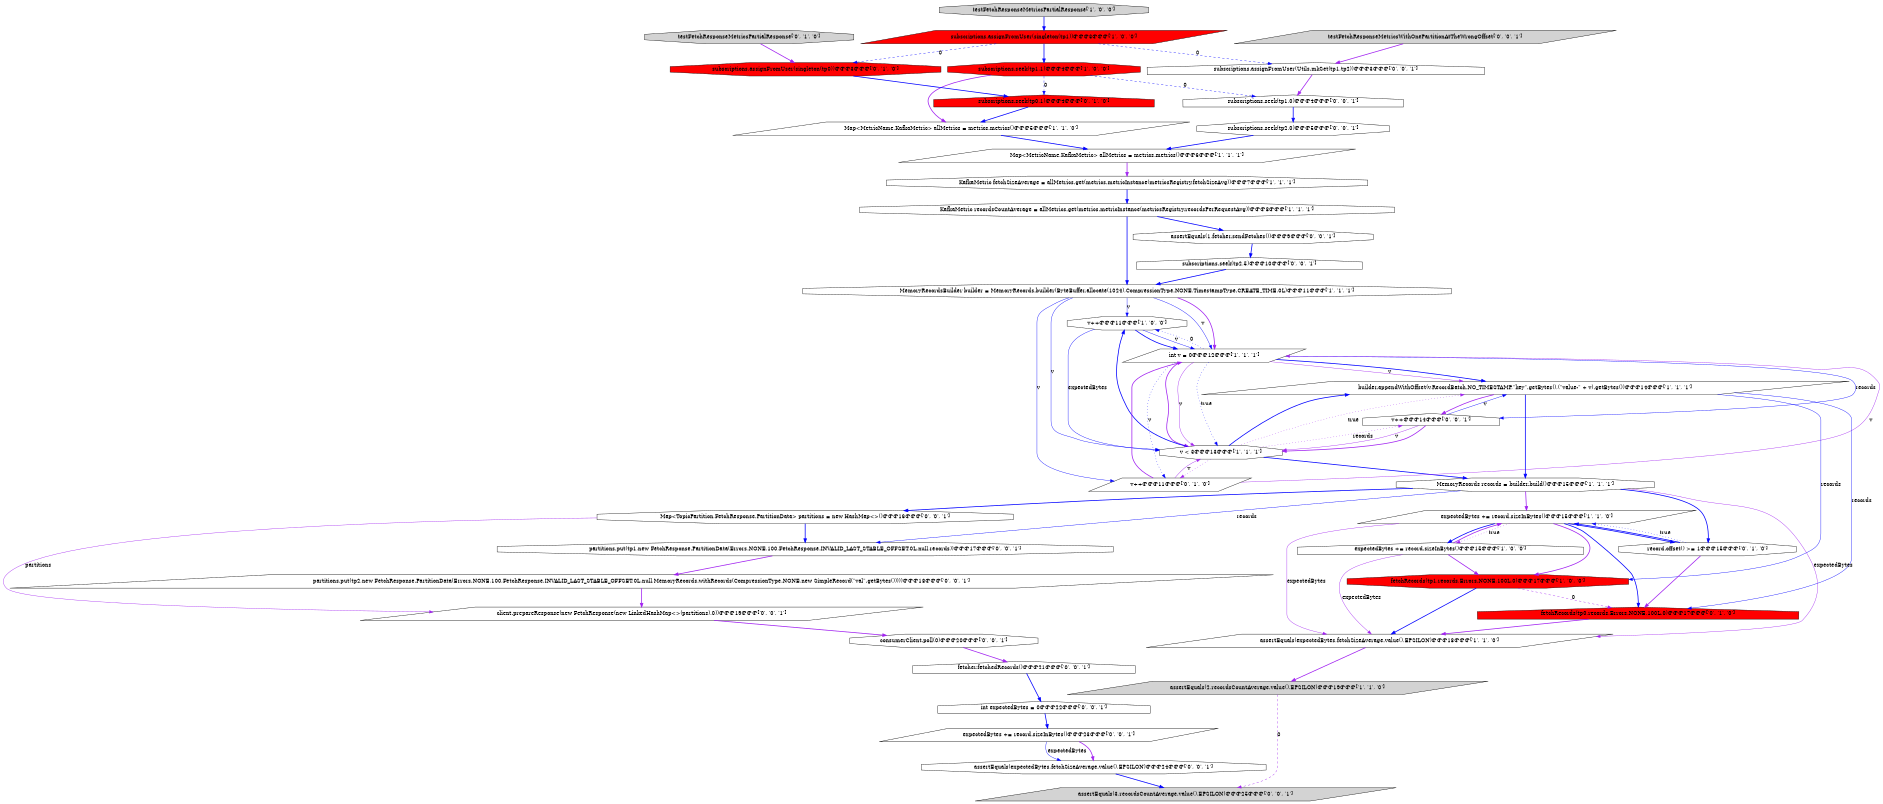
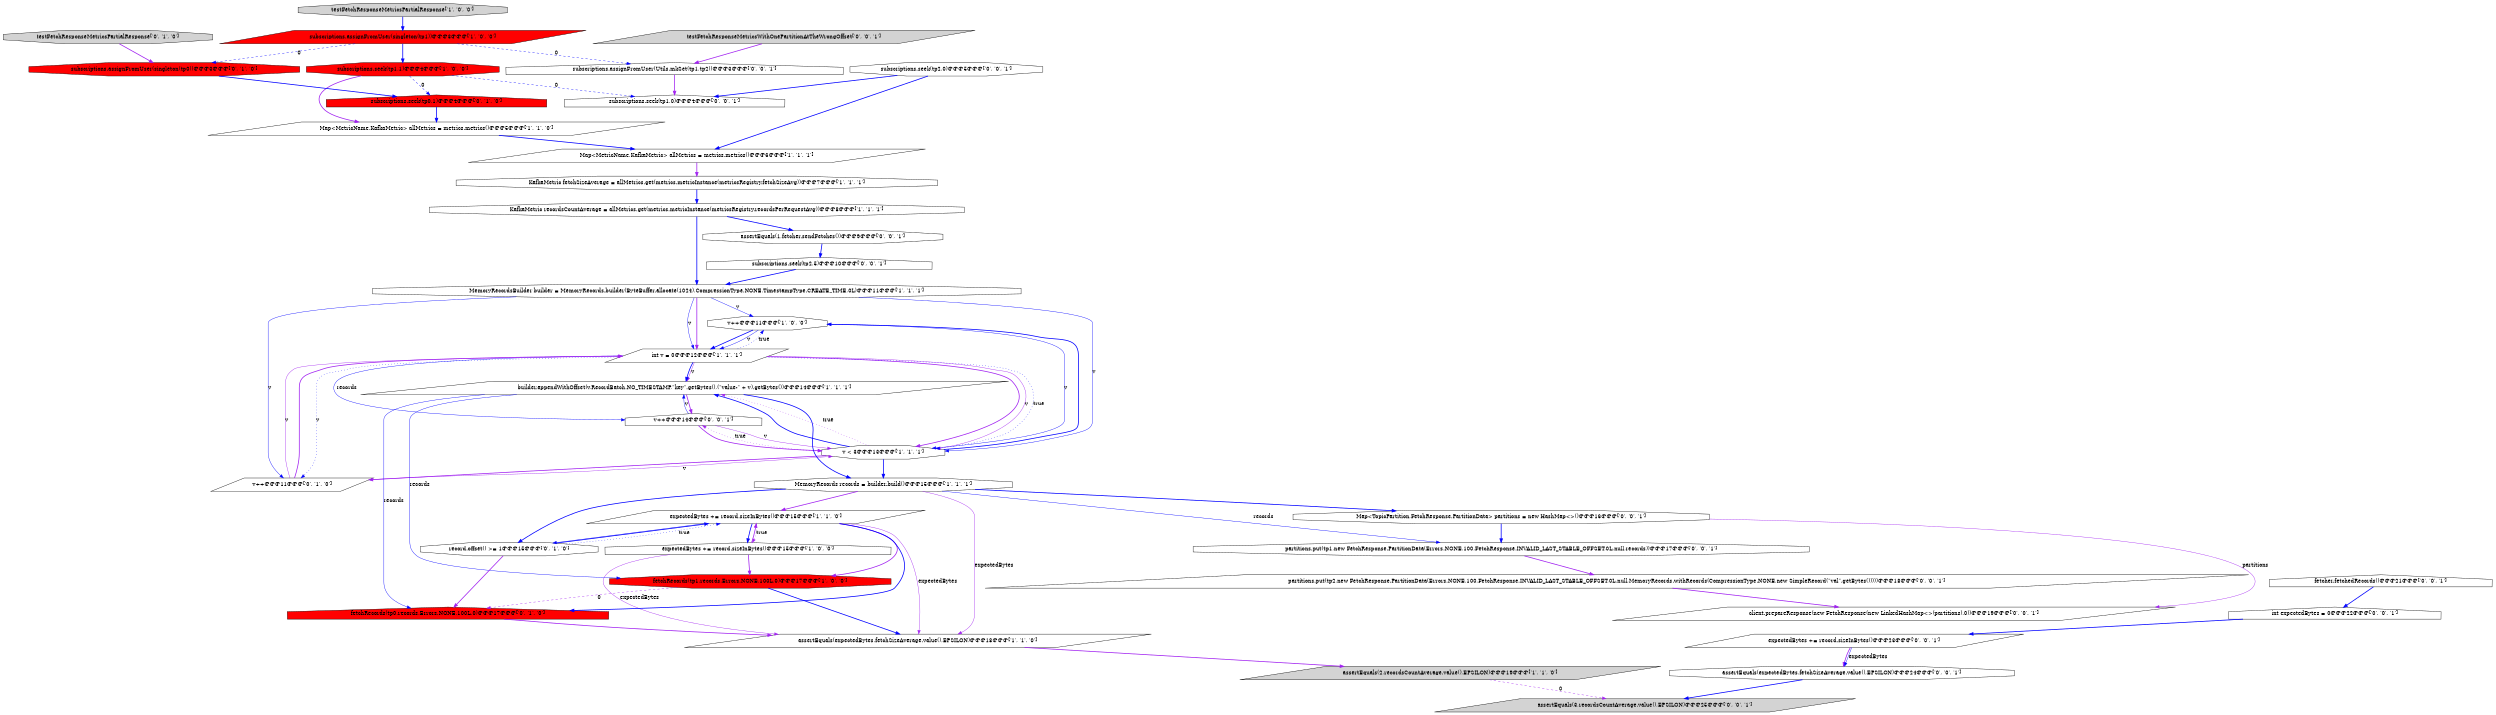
edge "subscriptions.seek(tp1,0)@@@4@@@['0', '0', '1']" -> "subscriptions.seek(tp2,0)@@@5@@@['0', '0', '1']": reversed
edge "int v = 0@@@12@@@['1', '1', '1']" -> "v++@@@11@@@['1', '0', '0']": label "0" -> "true"
edge "v++@@@11@@@['1', '0', '0']" -> "v < 3@@@13@@@['1', '1', '1']": label "expectedBytes" -> "v"
edge "v < 3@@@13@@@['1', '1', '1']" -> "v++@@@14@@@['0', '0', '1']": label "records" -> "true"
edge "v < 3@@@13@@@['1', '1', '1']" -> "v++@@@11@@@['0', '1', '0']": style dotted -> bold
edge "expectedBytes += record.sizeInBytes()@@@15@@@['1', '1', '0']" -> "record.offset() >= 1@@@15@@@['0', '1', '0']": style bold -> solid
node "consumerClient.poll(0)@@@20@@@['0', '0', '1']": removed
